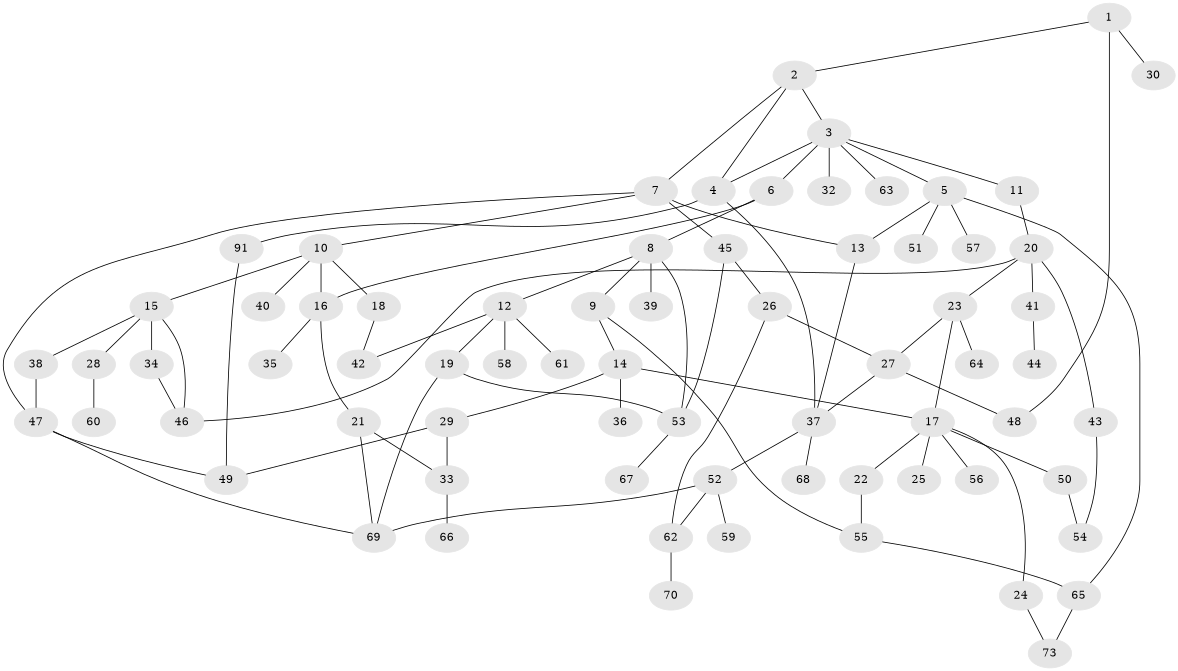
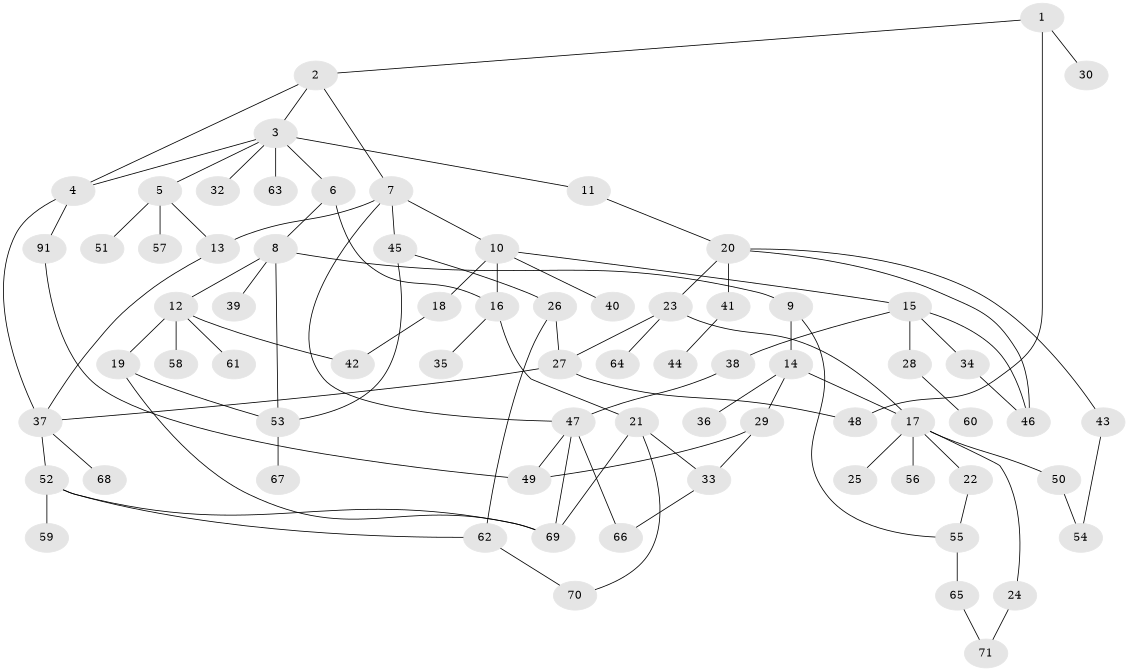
edge "5" -- "65": removed
edge "47" -- "66": added
edge "21" -- "70": added
node "73": label "73" -> "71"
